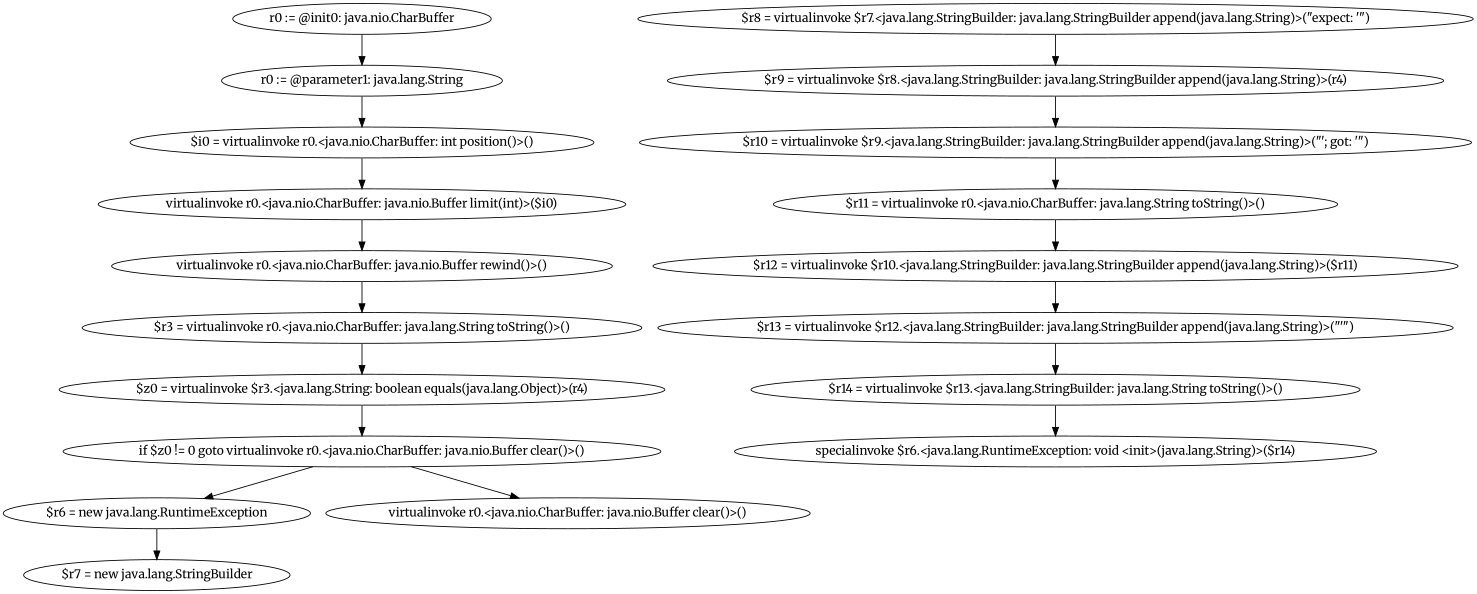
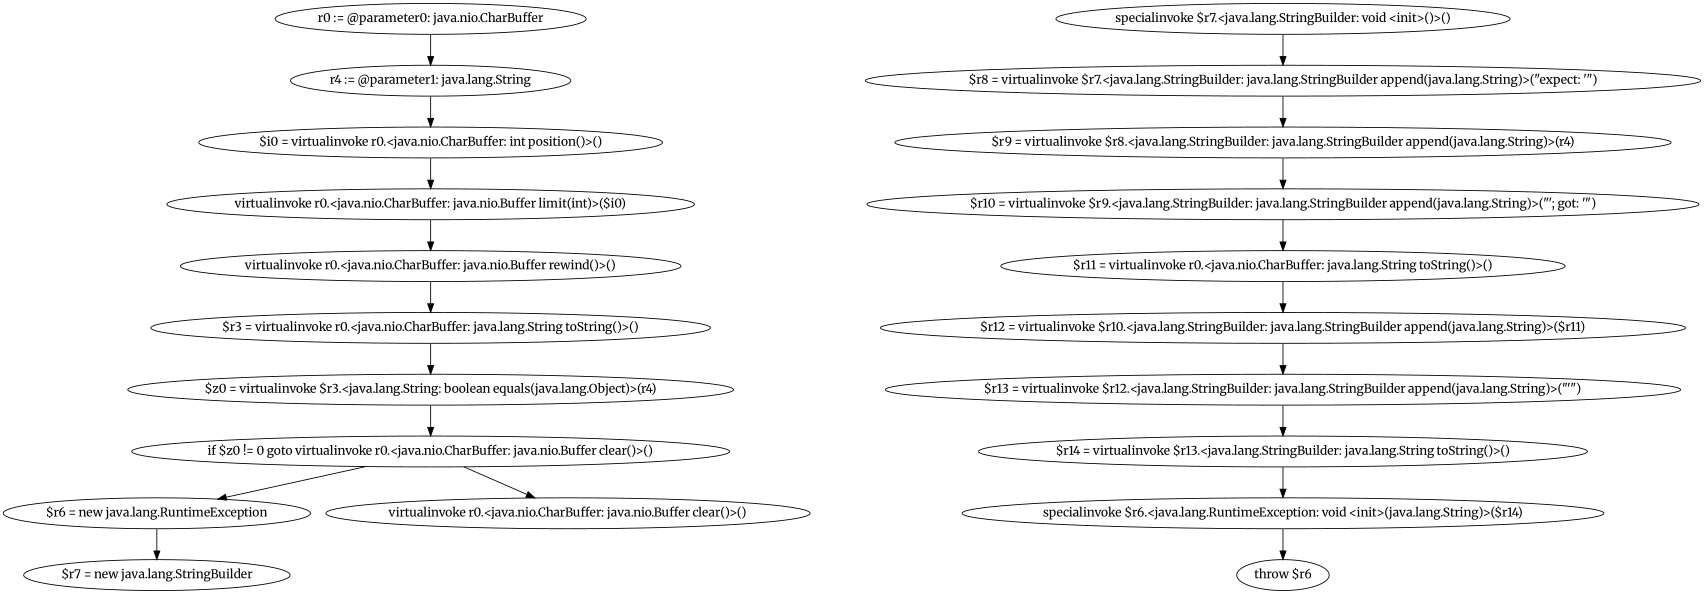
node "r0 := @init0: java.nio.CharBuffer": label "r0 := @init0: java.nio.CharBuffer" -> "r0 := @parameter0: java.nio.CharBuffer"
node "specialinvoke $r7.<java.lang.StringBuilder: void <init>()>()": added
node "r0 := @parameter1: java.lang.String": label "r0 := @parameter1: java.lang.String" -> "r4 := @parameter1: java.lang.String"
node "throw $r6": added
